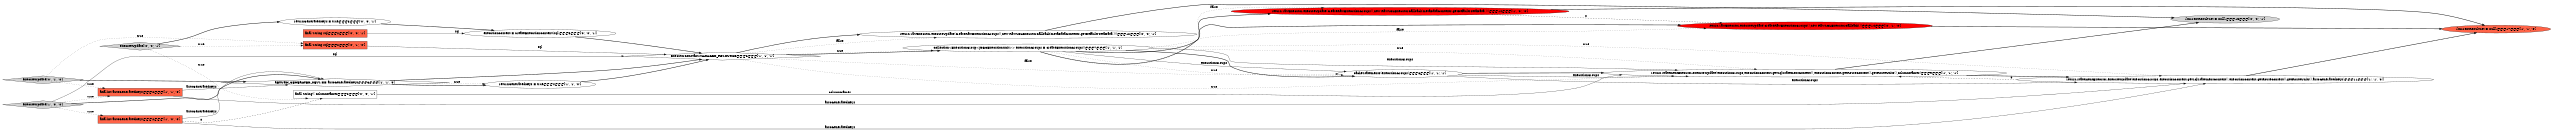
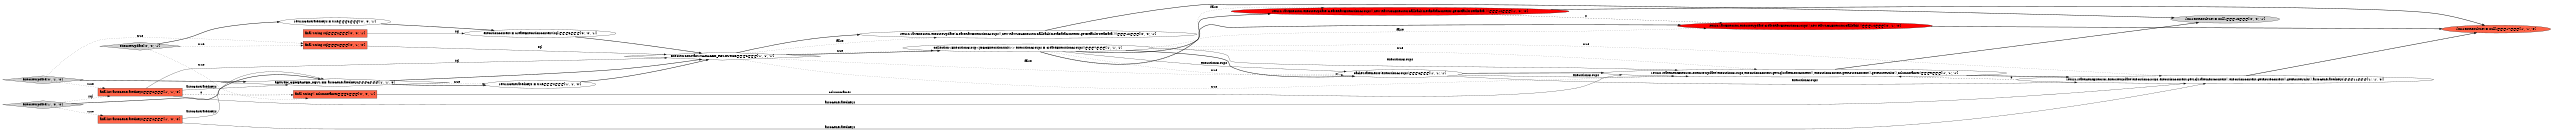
edge "executeUpdate['1', '0', '0']" -> "ExecutorConstant.MANAGED_RESOURCE@@@6@@@['1', '1', '1']": now "final int autoGeneratedKeys@@@2@@@['1', '1', '0']" -> "ExecutorConstant.MANAGED_RESOURCE@@@6@@@['1', '1', '1']"
node "final String(( columnNames@@@2@@@['0', '0', '1']": fillcolor white -> tomato
edge "executeUpdate['1', '0', '0']" -> "final int autoGeneratedKeys@@@2@@@['1', '1', '0']": label "true" -> "sql"
edge "final int autoGeneratedKeys@@@2@@@['1', '0', '0']" -> "final String(( columnNames@@@2@@@['0', '0', '1']": now "final int autoGeneratedKeys@@@2@@@['1', '1', '0']" -> "final String(( columnNames@@@2@@@['0', '0', '1']"
